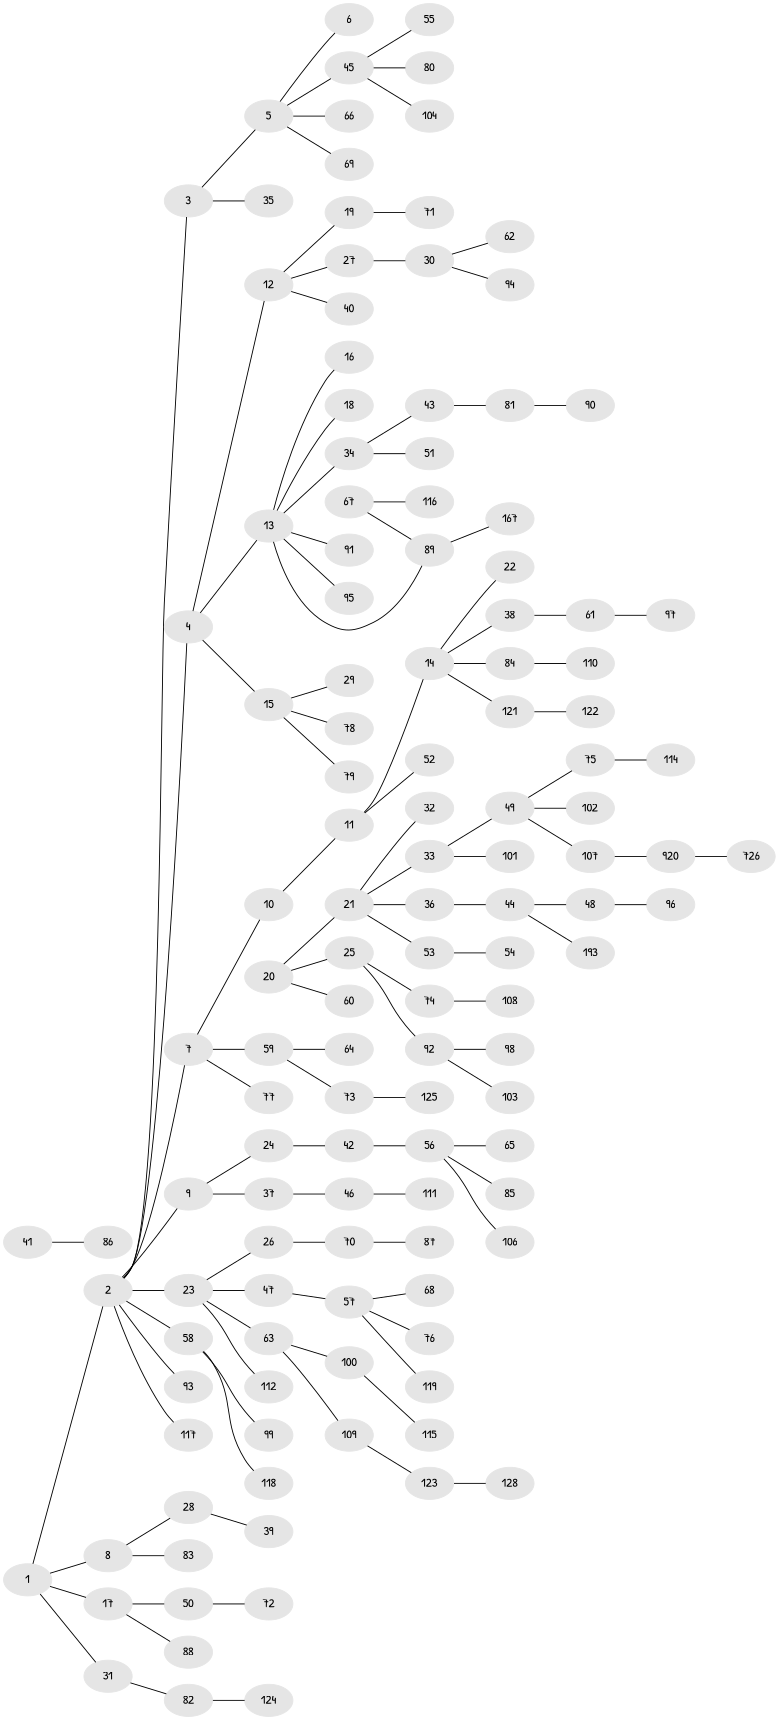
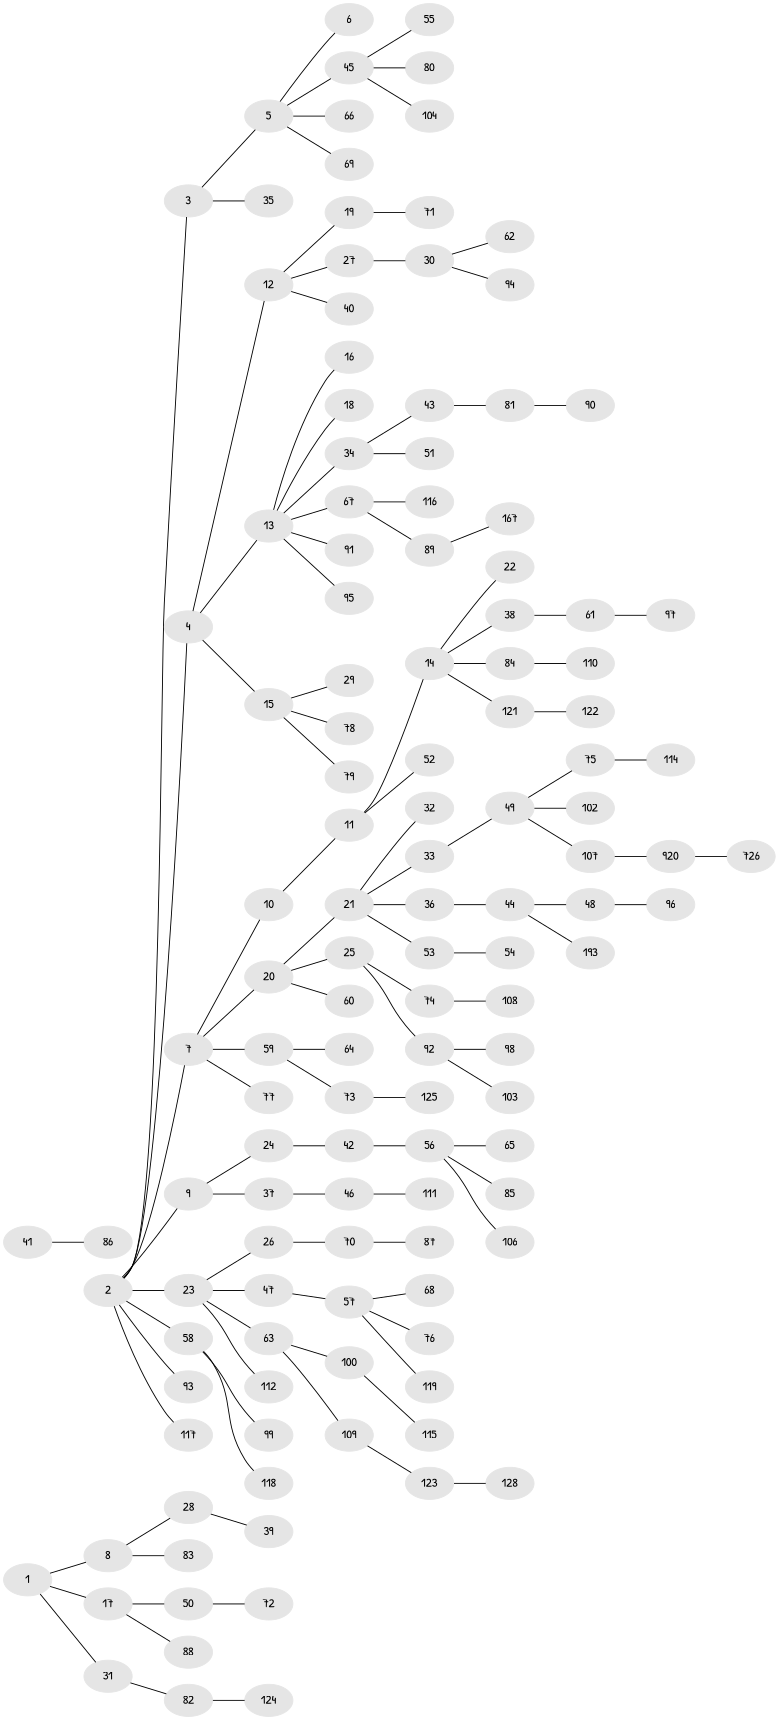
edge "13" -- "89": now "13" -- "67"
node "101": removed
edge "20" -- "7": added
edge "2" -- "1": removed
